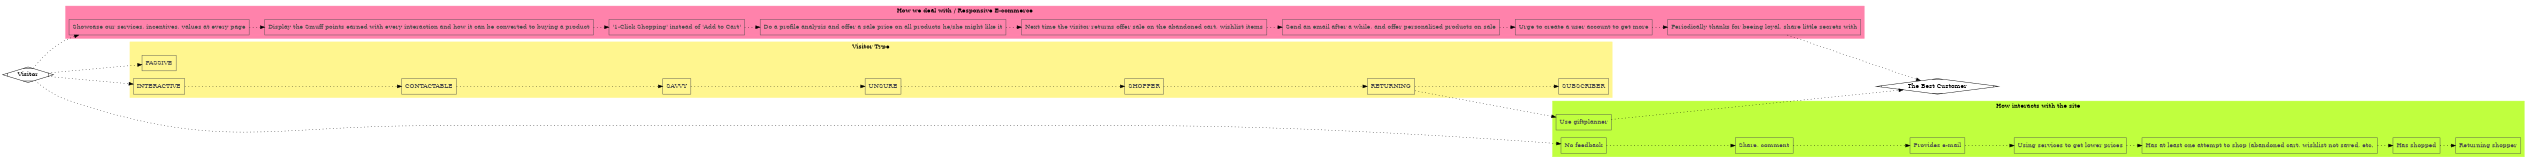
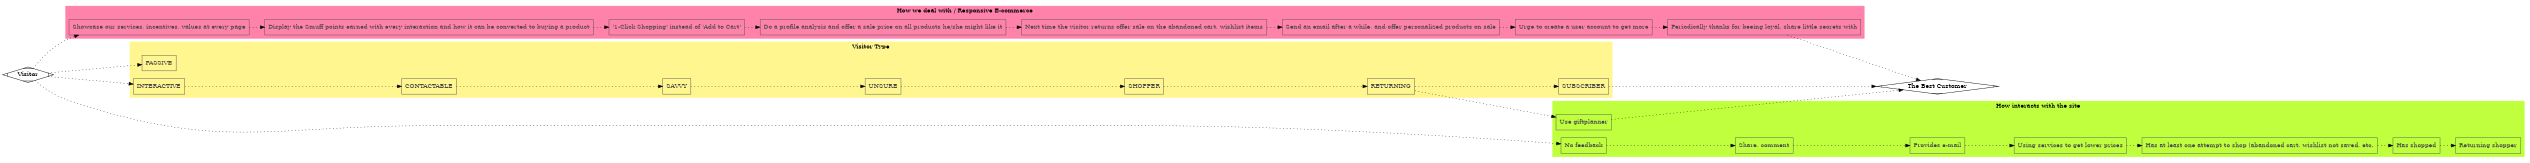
edge "SUBSCRIBER" -> "The Best Customer": added
